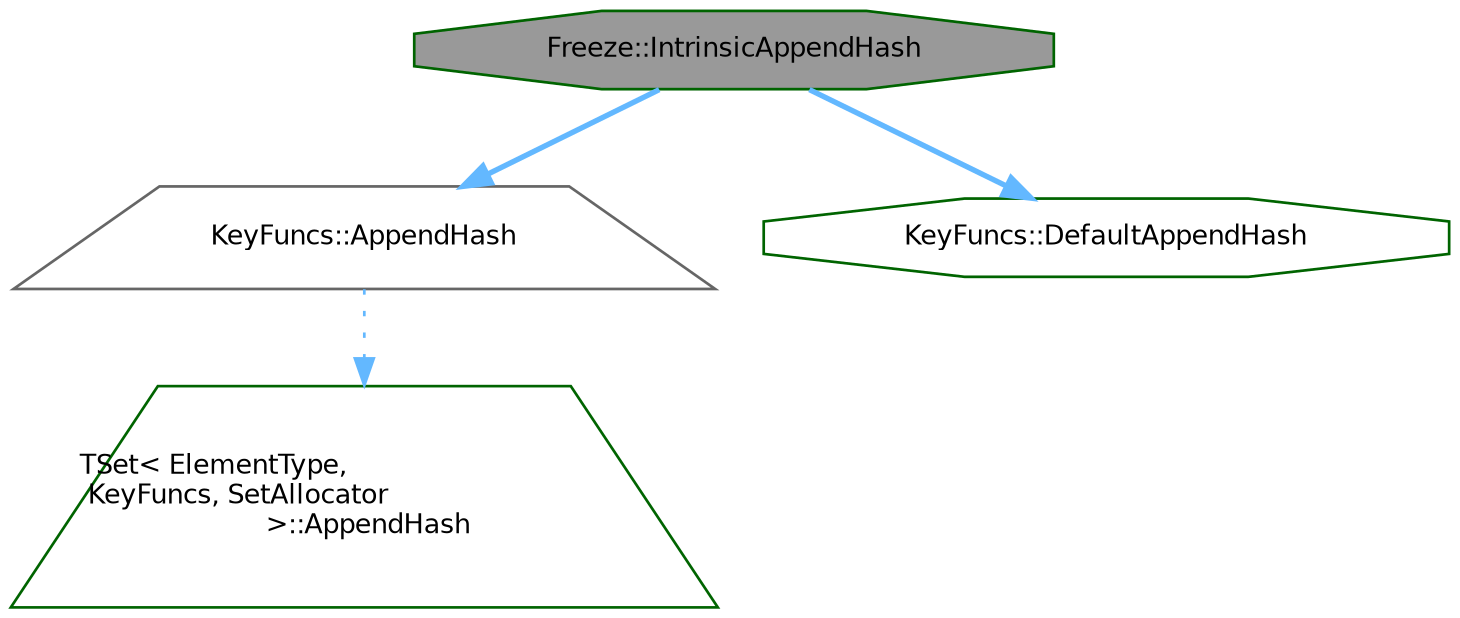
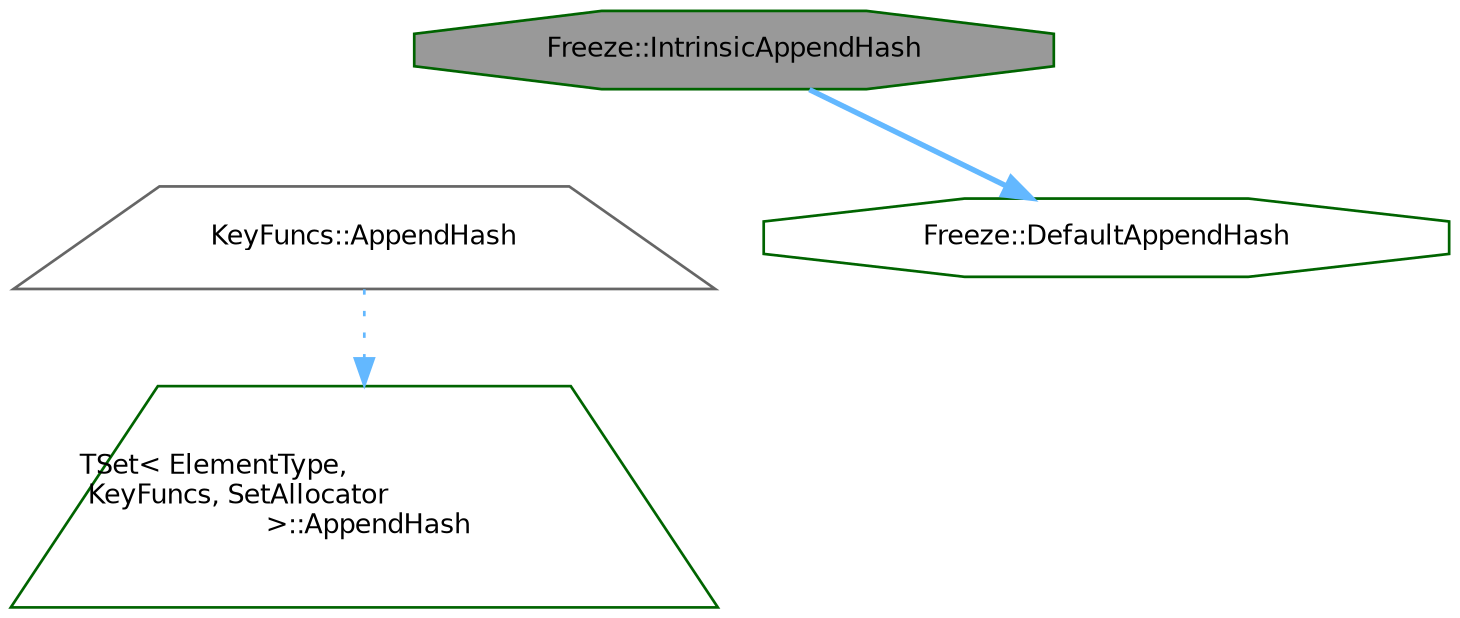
edge "Freeze::IntrinsicAppendHash" -> "KeyFuncs::AppendHash": removed
node "KeyFuncs::DefaultAppendHash": label "KeyFuncs::DefaultAppendHash" -> "Freeze::DefaultAppendHash"
